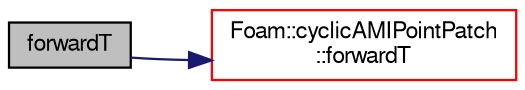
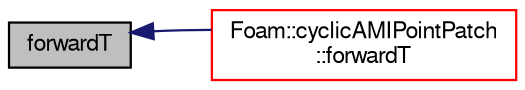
edge "forwardT" -> "Foam::cyclicAMIPointPatch ::forwardT": reversed
